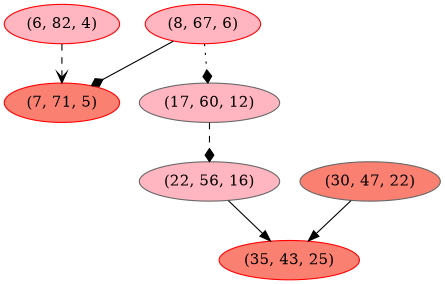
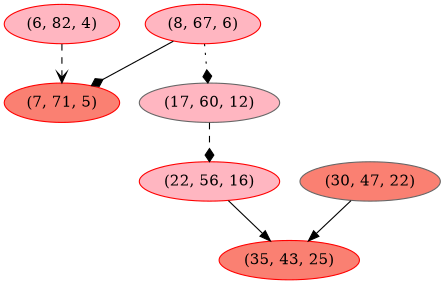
node "(22, 56, 16)": color gray40 -> red
